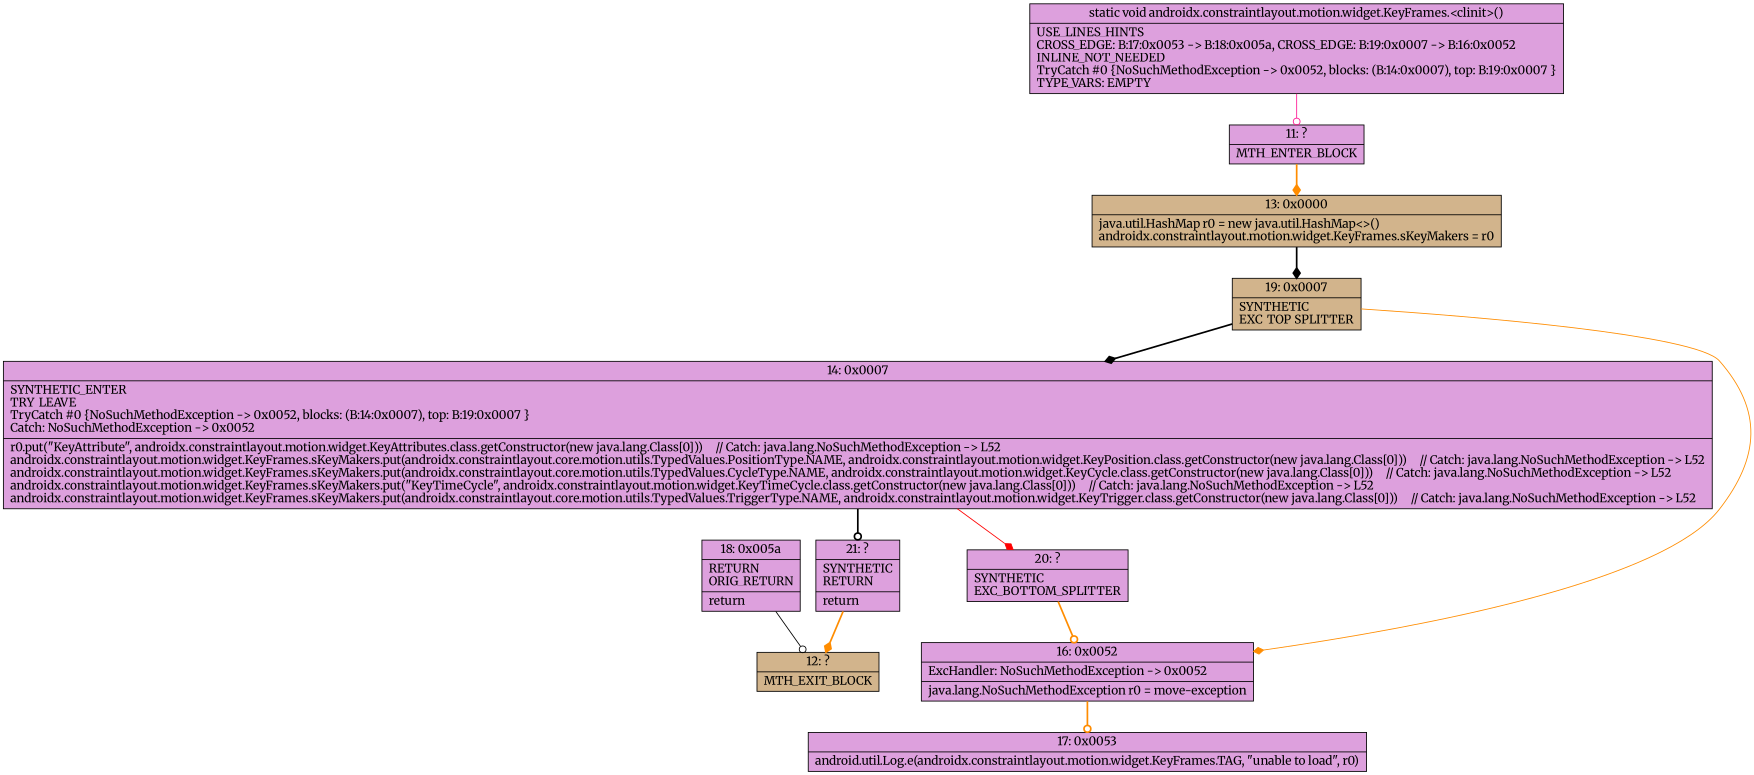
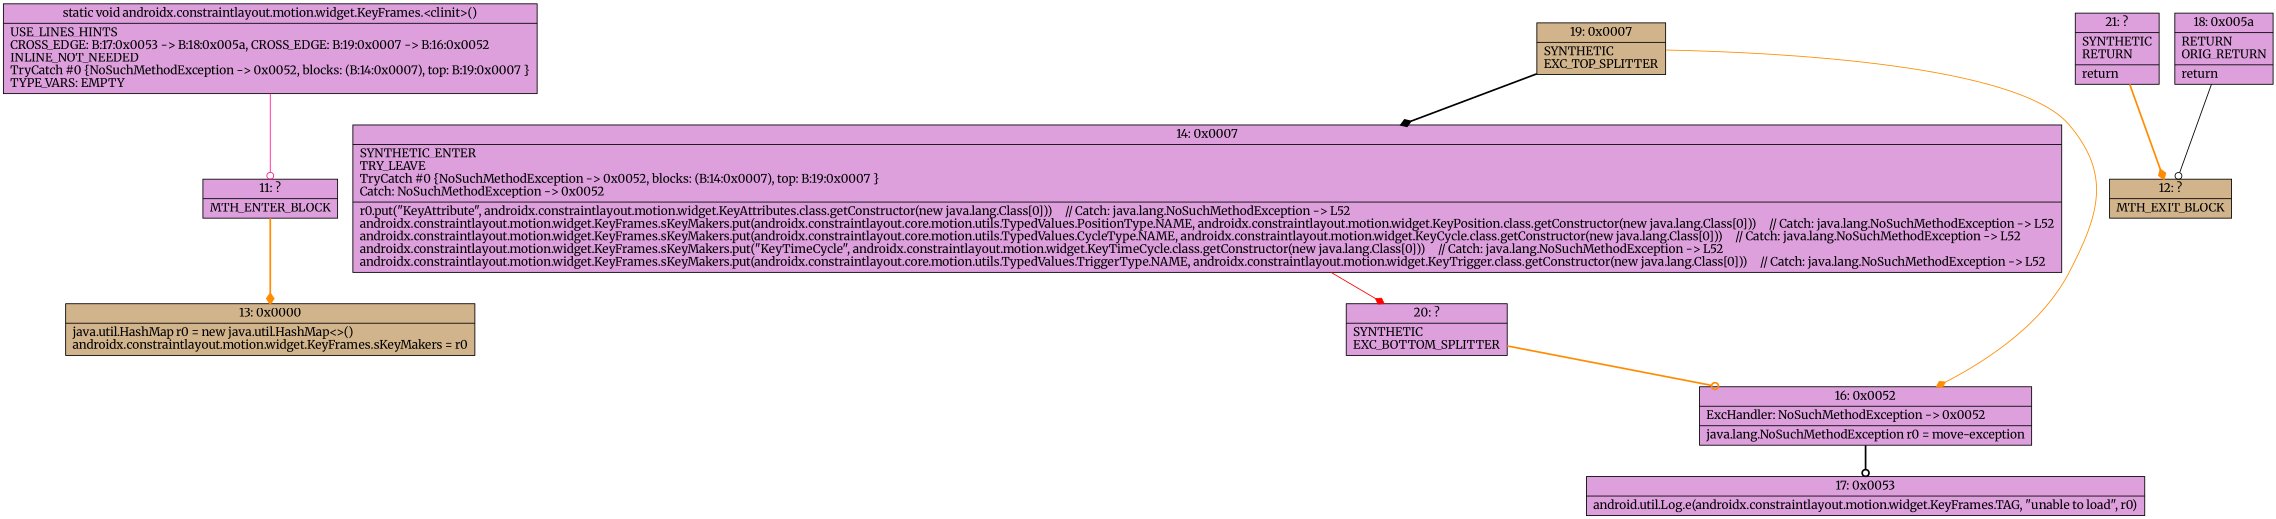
edge "13: 0x0000" -> "19: 0x0007": removed
edge "14: 0x0007" -> "21: ?": removed
edge "16: 0x0052" -> "17: 0x0053": color darkorange -> black
